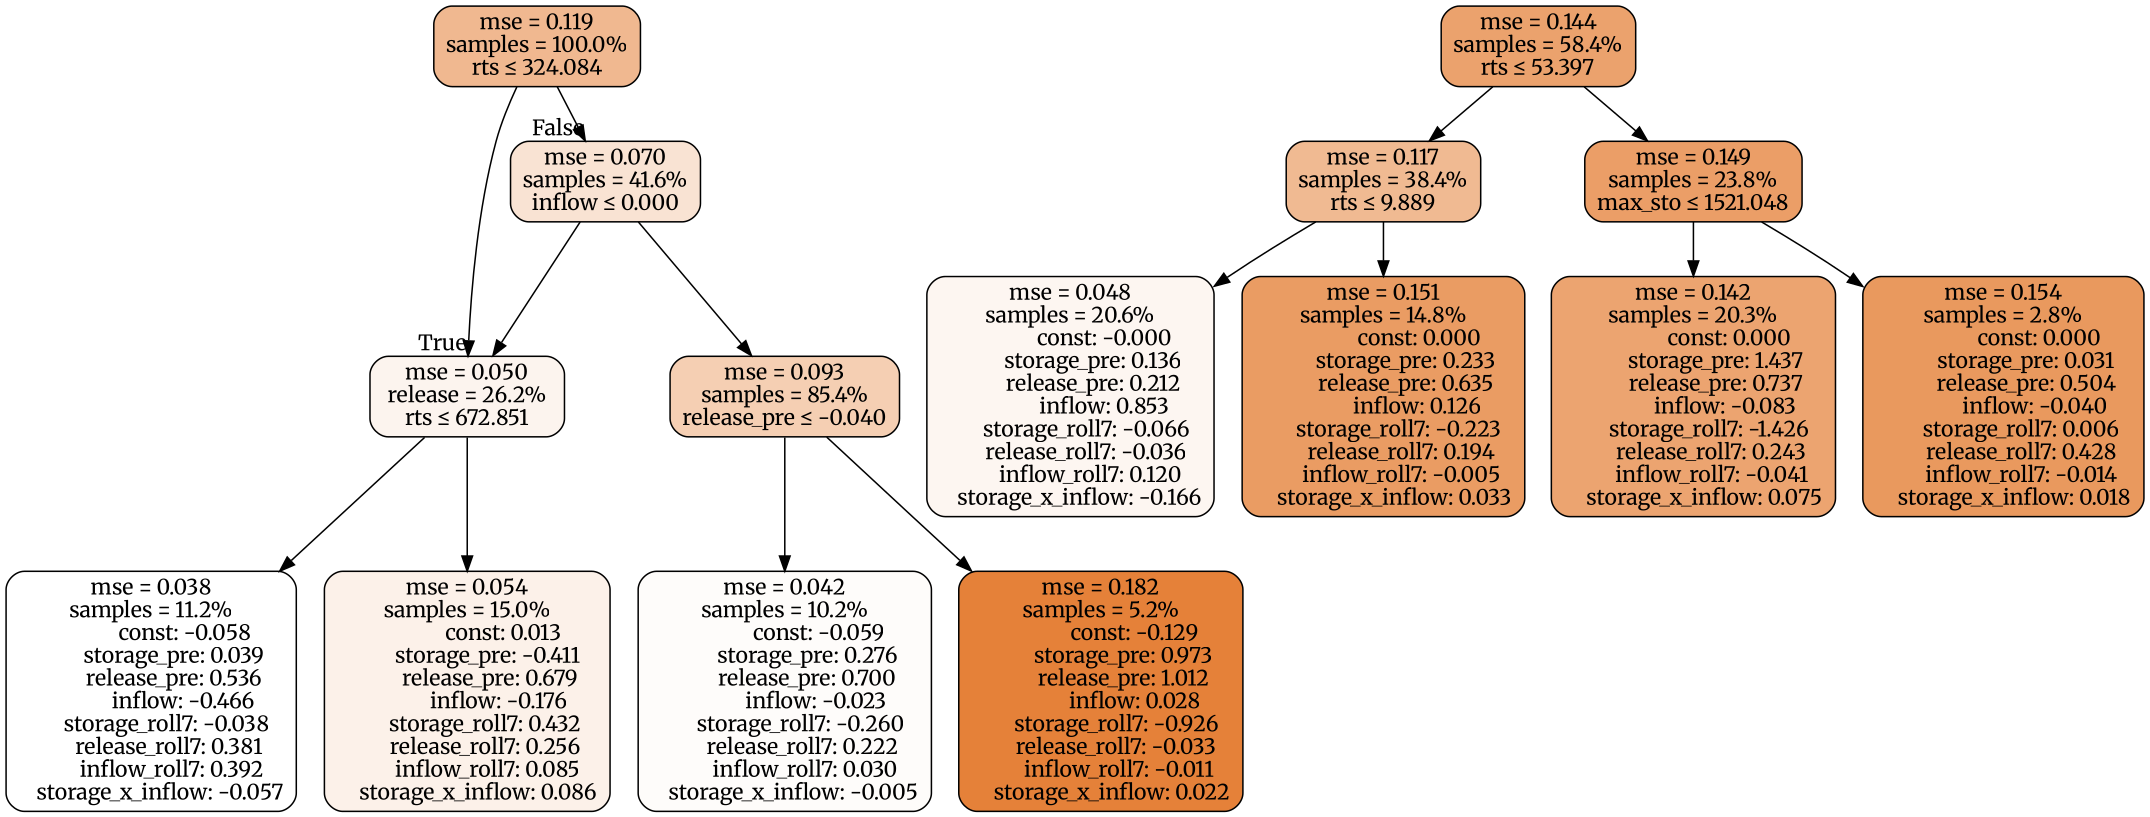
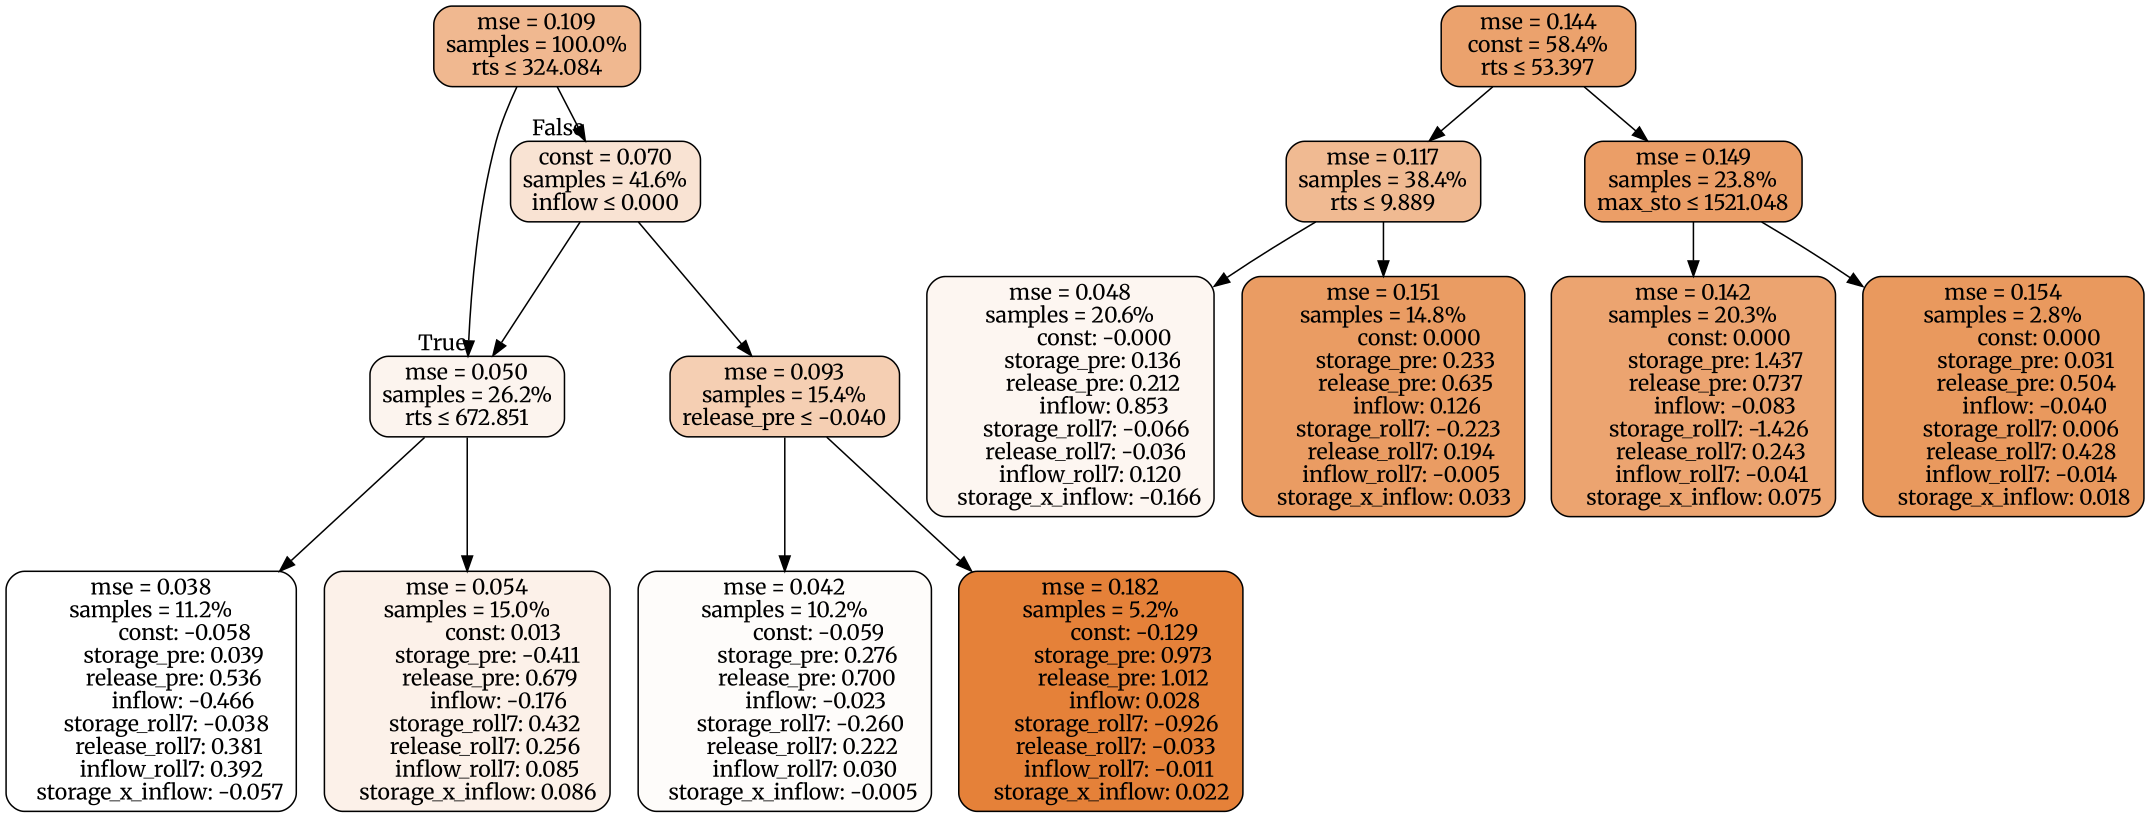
node "mse = 0.119 samples = 100.0% rts ≤ 324.084": label "mse = 0.119 samples = 100.0% rts ≤ 324.084" -> "mse = 0.109 samples = 100.0% rts ≤ 324.084"
node "mse = 0.144 samples = 58.4% rts ≤ 53.397": label "mse = 0.144 samples = 58.4% rts ≤ 53.397" -> "mse = 0.144 const = 58.4% rts ≤ 53.397"
node "mse = 0.070 samples = 41.6% inflow ≤ 0.000": label "mse = 0.070 samples = 41.6% inflow ≤ 0.000" -> "const = 0.070 samples = 41.6% inflow ≤ 0.000"
node "mse = 0.050 release = 26.2% rts ≤ 672.851": label "mse = 0.050 release = 26.2% rts ≤ 672.851" -> "mse = 0.050 samples = 26.2% rts ≤ 672.851"
node "mse = 0.093 samples = 85.4% release_pre ≤ -0.040": label "mse = 0.093 samples = 85.4% release_pre ≤ -0.040" -> "mse = 0.093 samples = 15.4% release_pre ≤ -0.040"
